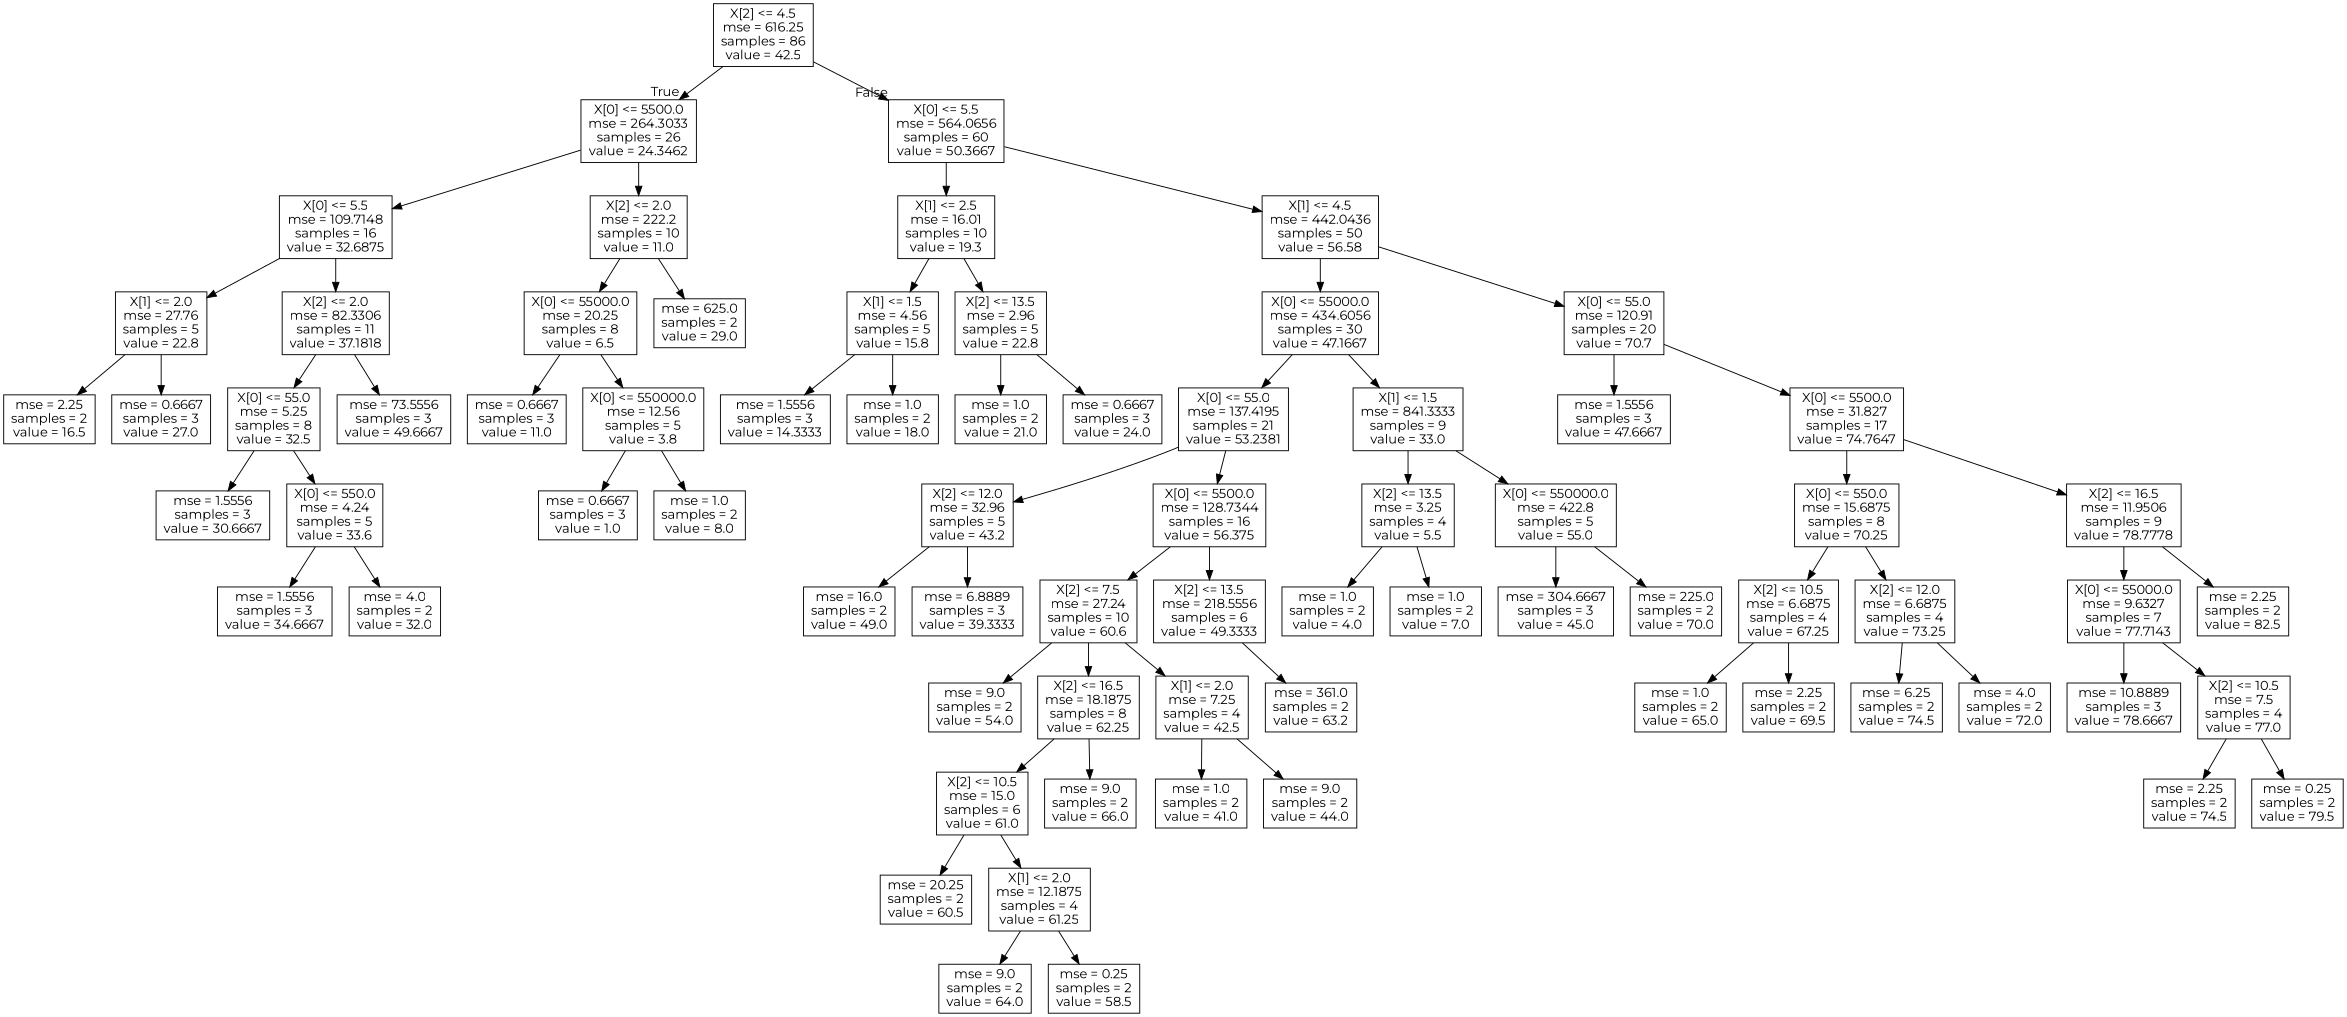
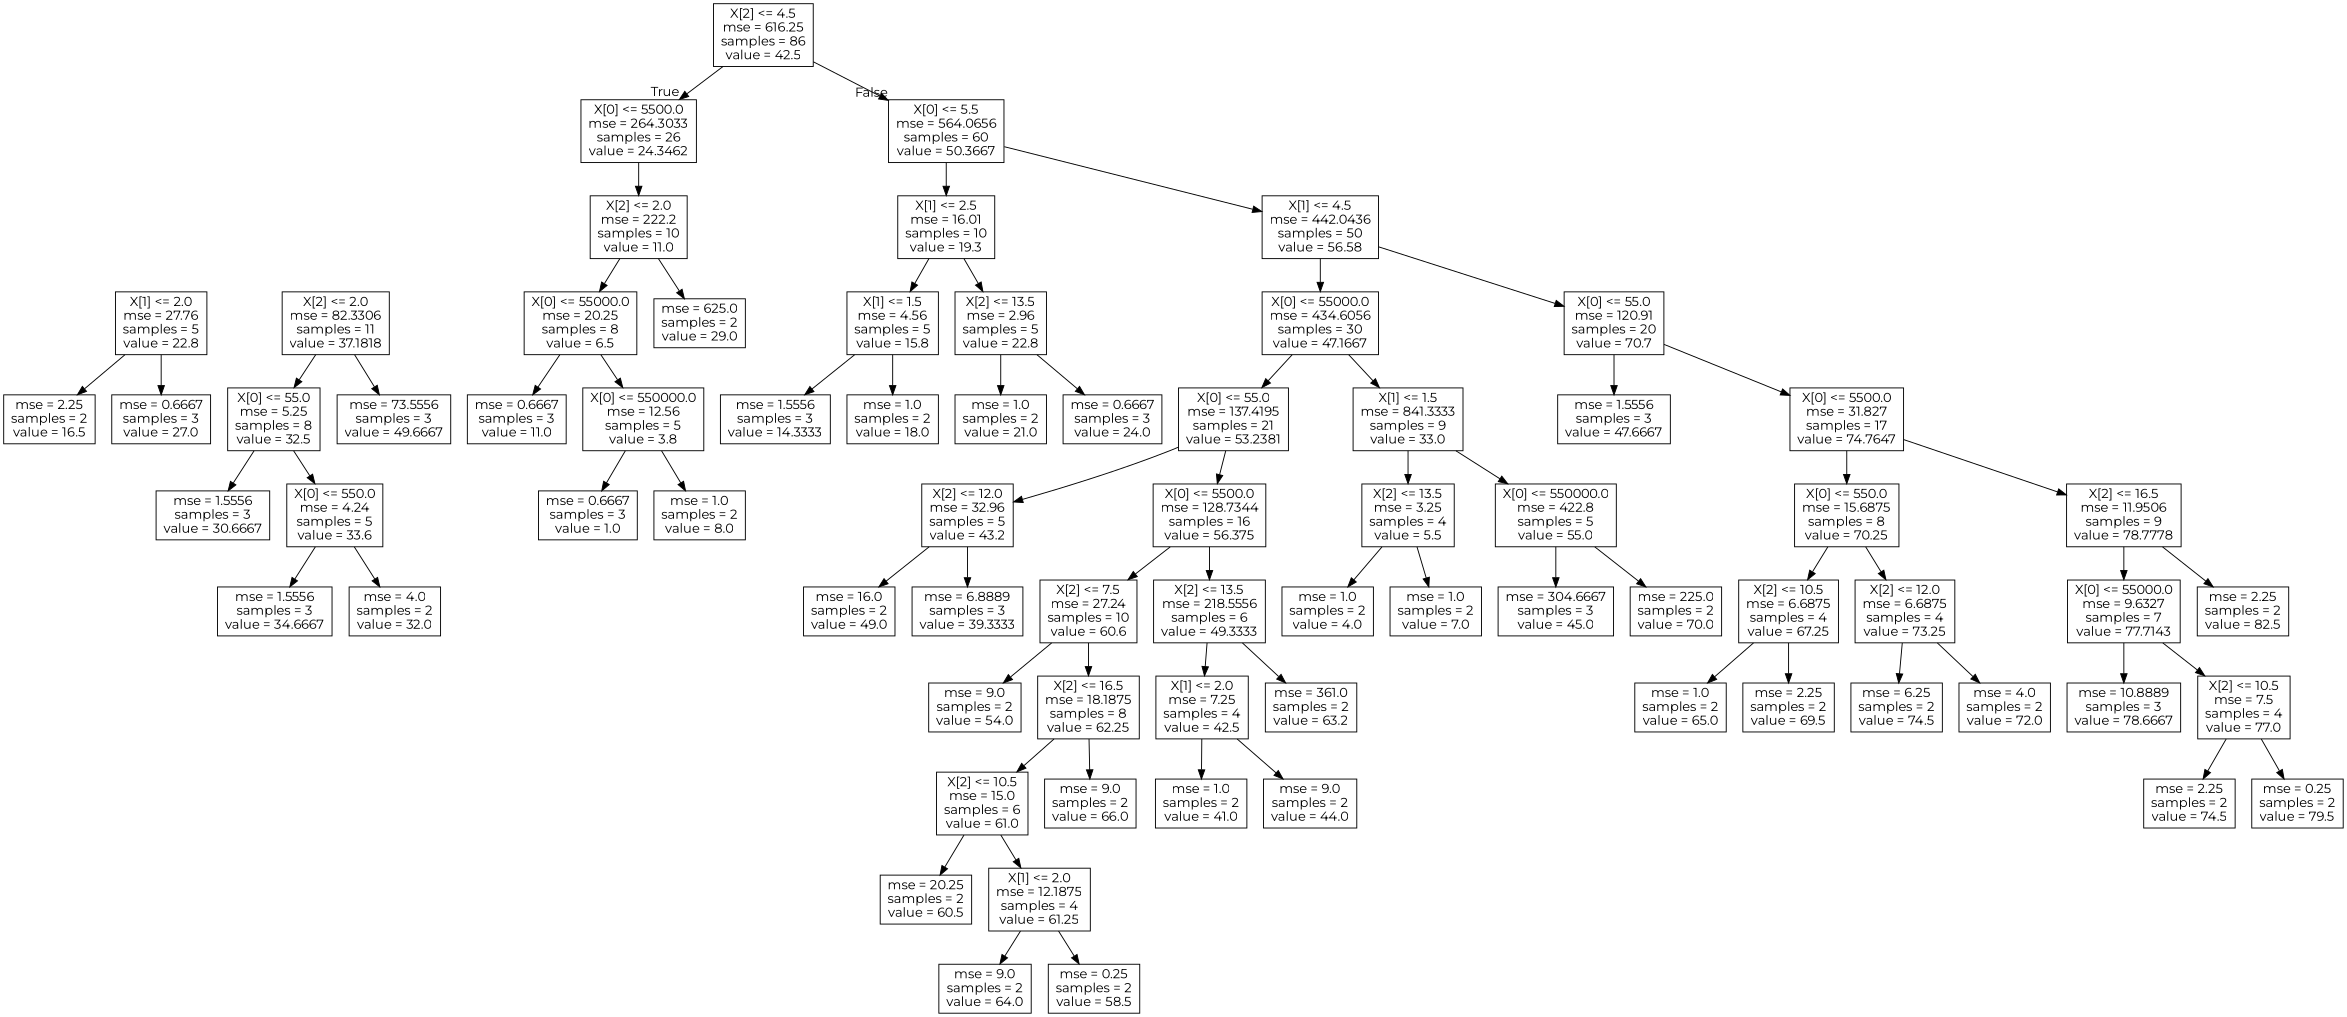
node "X[0] <= 5.5 mse = 109.7148 samples = 16 value = 32.6875": removed
edge "X[2] <= 7.5 mse = 27.24 samples = 10 value = 60.6" -> "X[1] <= 2.0 mse = 7.25 samples = 4 value = 42.5": now "X[2] <= 13.5 mse = 218.5556 samples = 6 value = 49.3333" -> "X[1] <= 2.0 mse = 7.25 samples = 4 value = 42.5"
